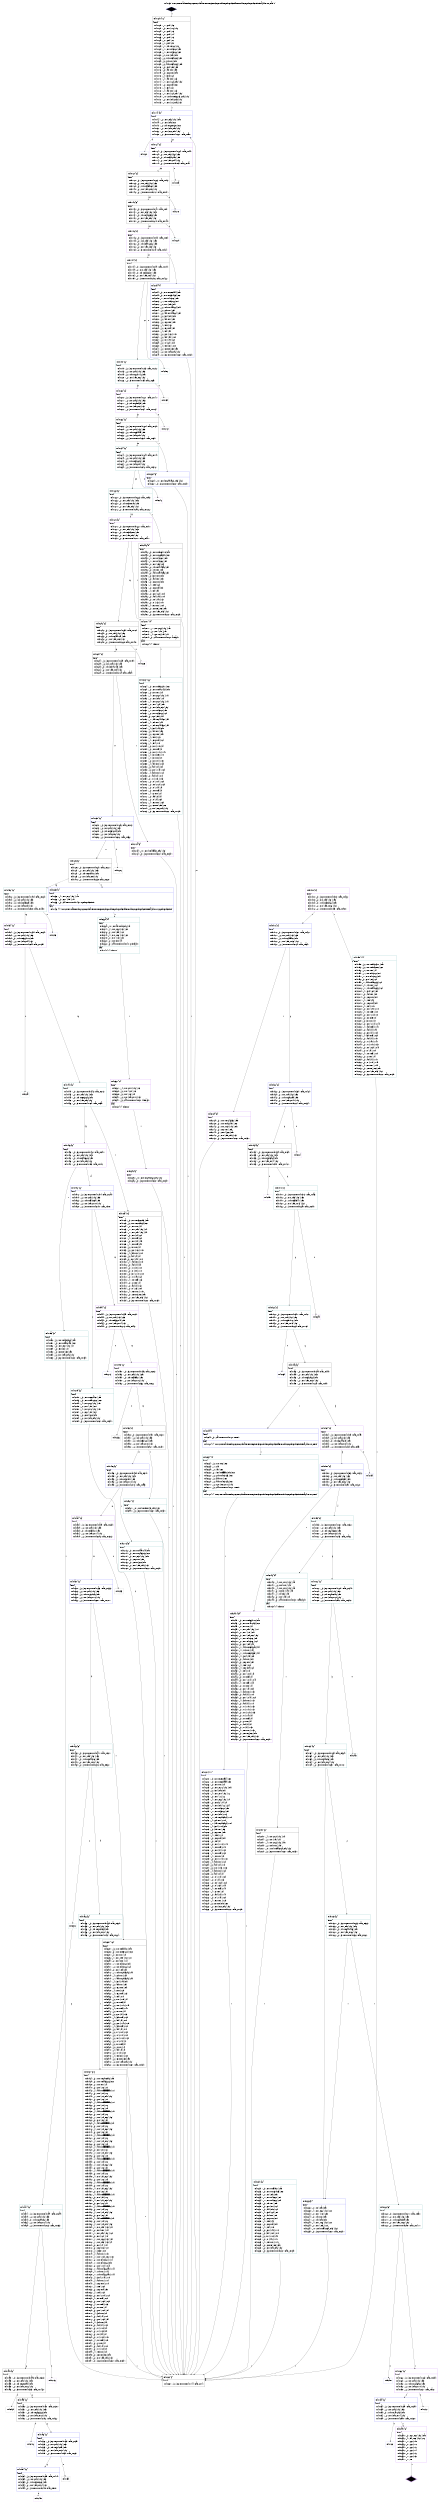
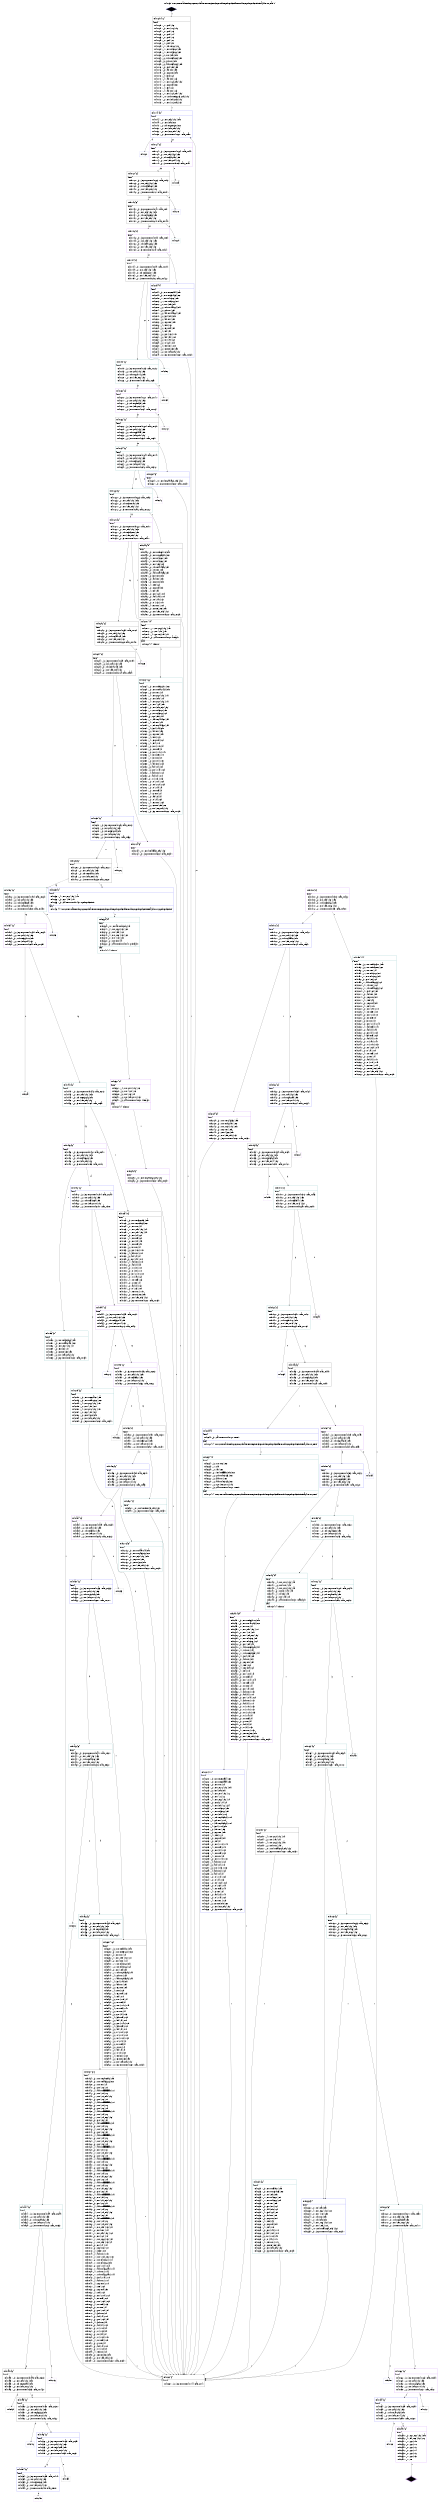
edge "0x401898 [28]" -> "0x4018b4 [28]": removed, label "18"
edge "0x401a3c [28]" -> "0x401a20 [28]": reversed
